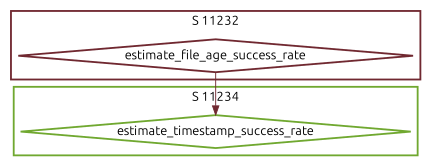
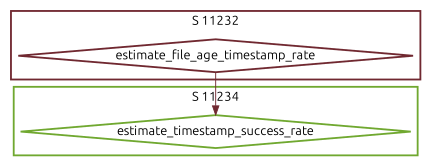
node "estimate_file_age_success_rate": label "estimate_file_age_success_rate" -> "estimate_file_age_timestamp_rate"
